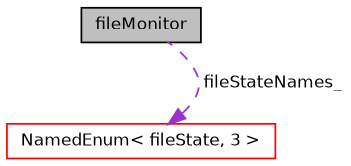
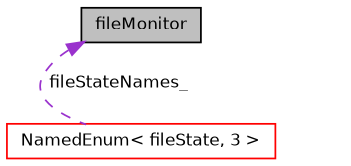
edge "fileMonitor" -> "NamedEnum< fileState, 3 >": reversed
